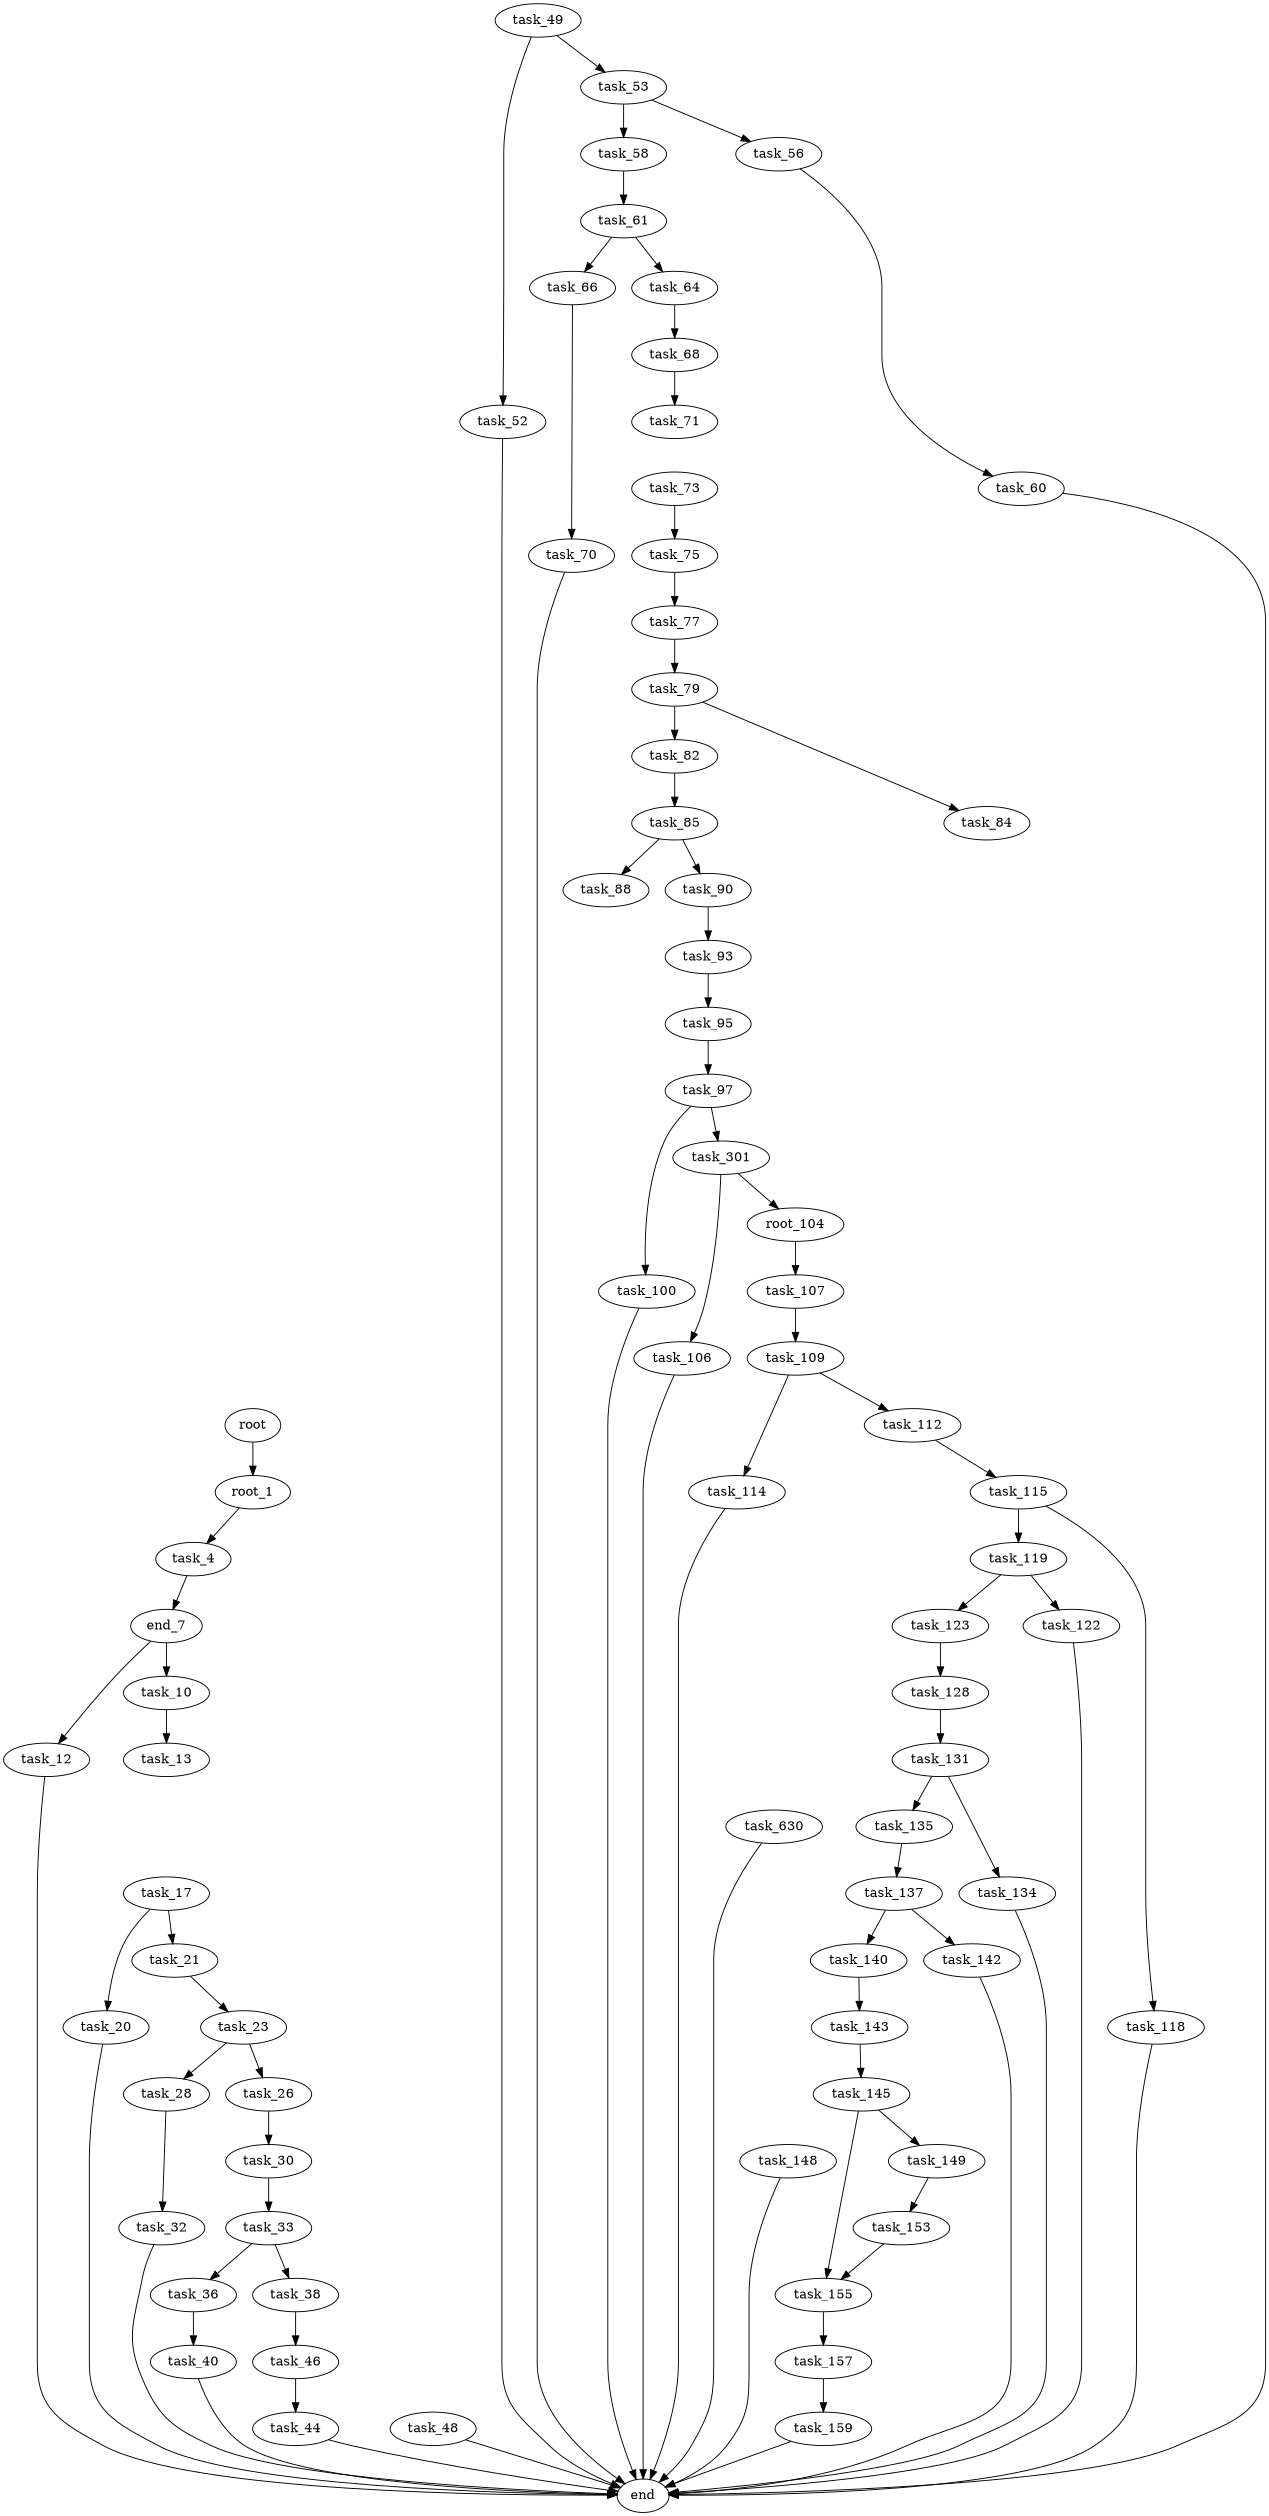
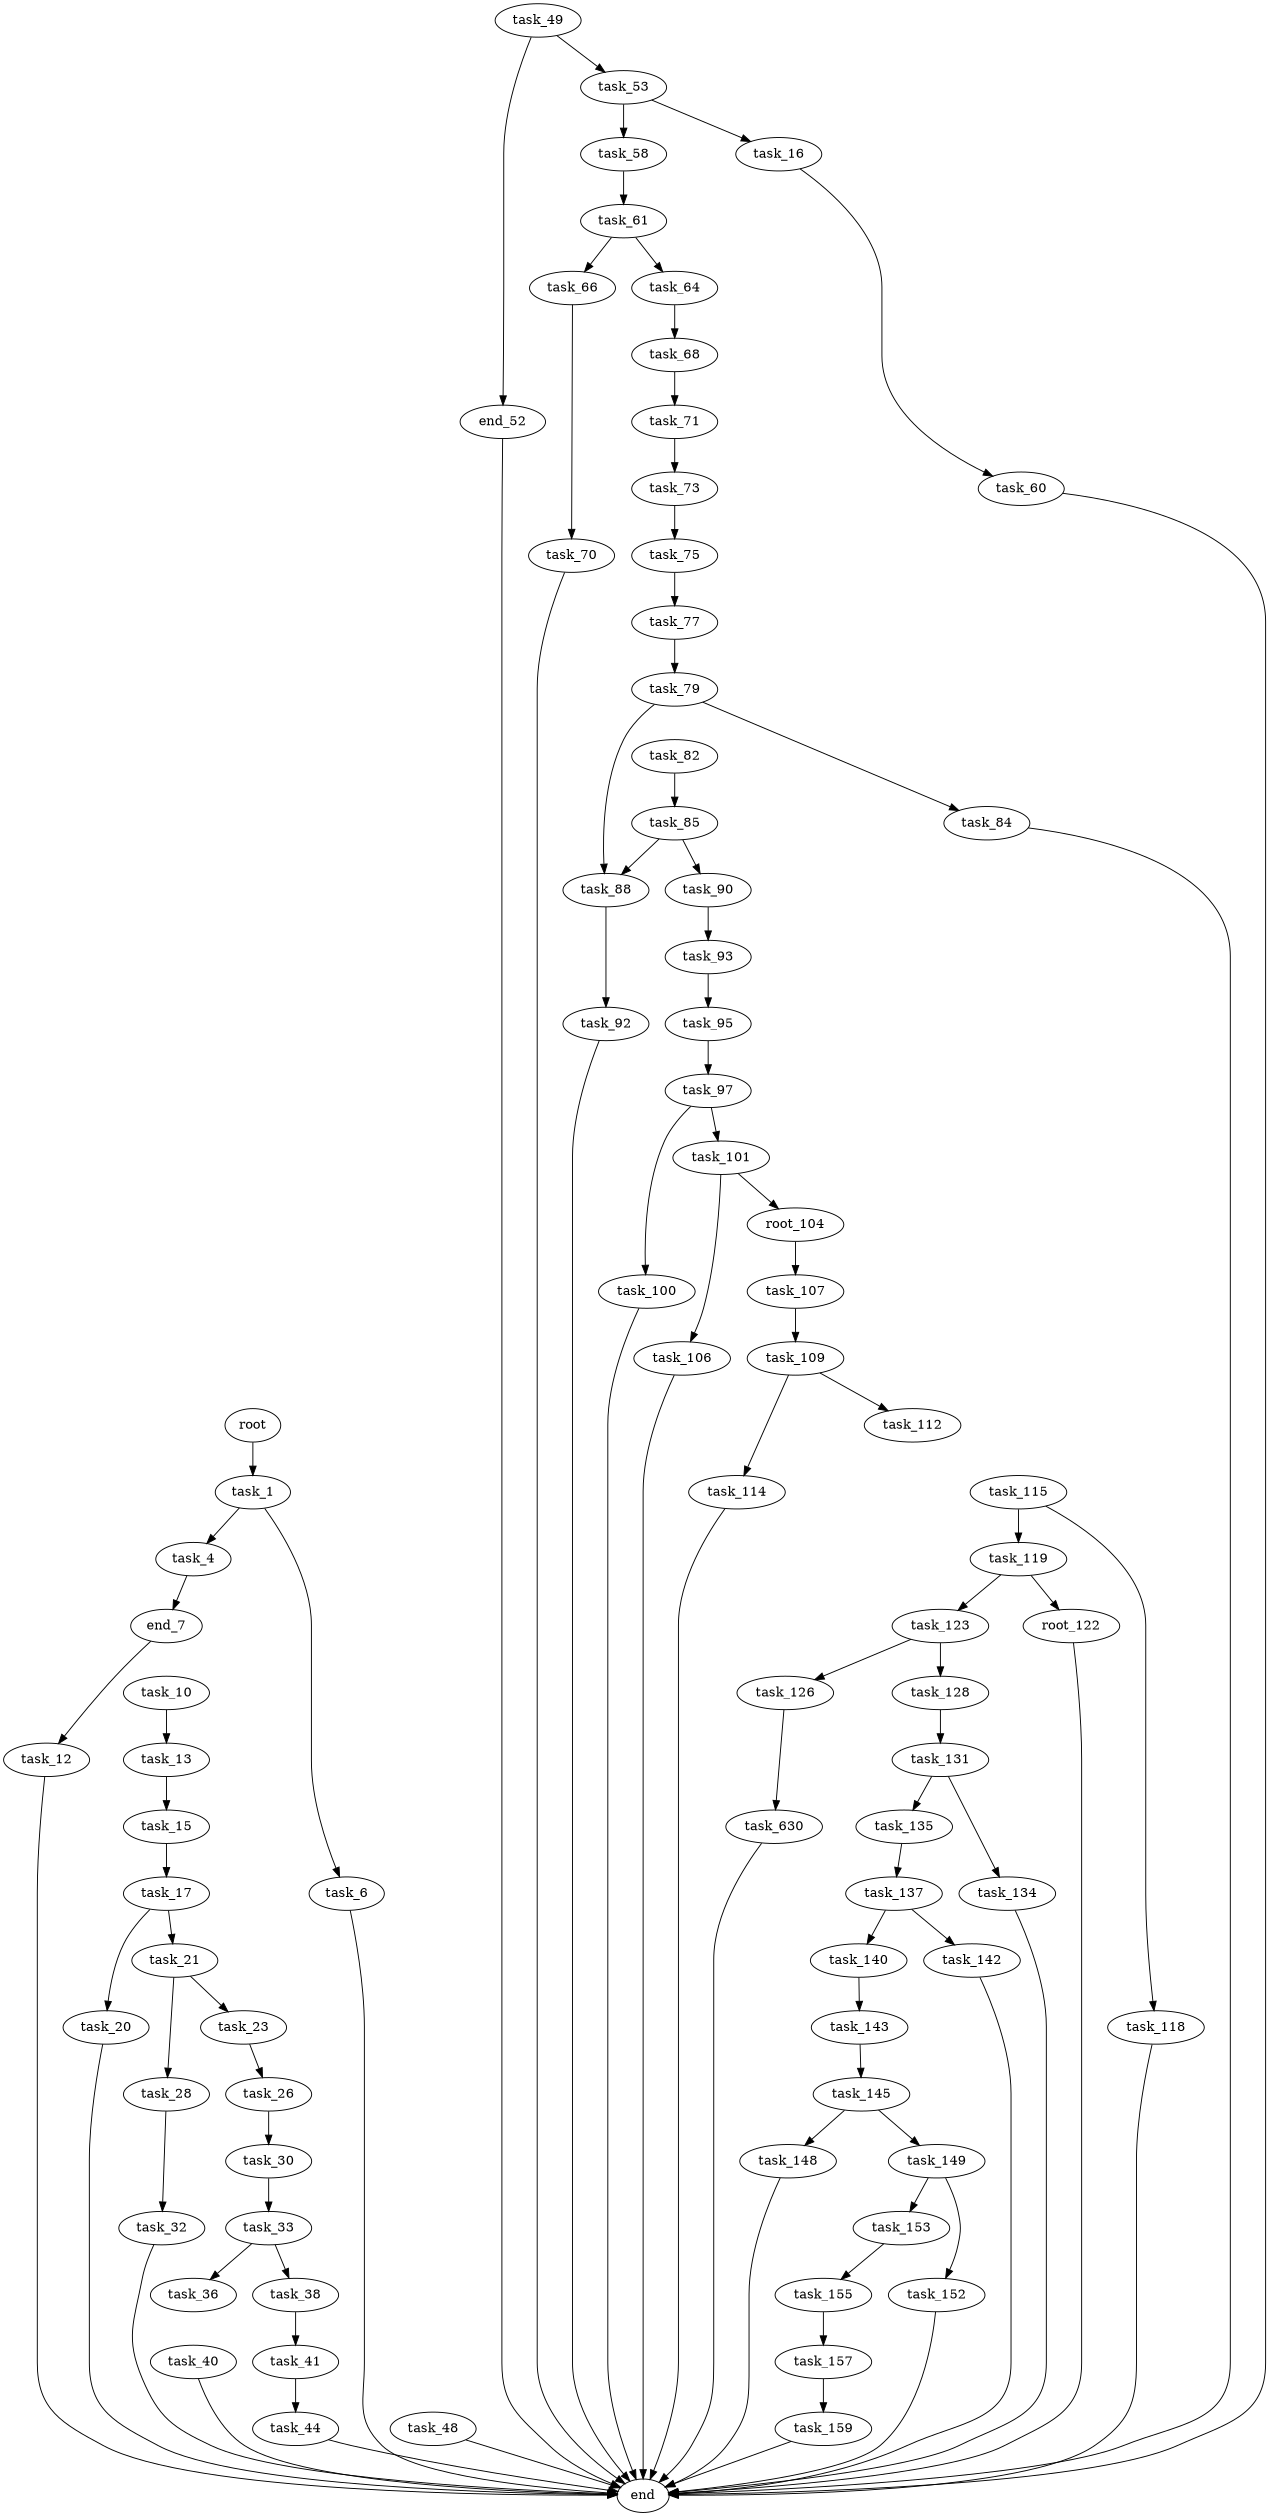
node "task_56": label "task_56" -> "task_16"
node "task_52": label "task_52" -> "end_52"
edge "task_71" -> "task_73": added
edge "task_79" -> "task_82": now "task_79" -> "task_88"
node "task_92": added
node "task_301": label "task_301" -> "task_101"
edge "task_112" -> "task_115": removed
node "root_1": label "root_1" -> "task_1"
node "task_122": label "task_122" -> "root_122"
edge "end_7" -> "task_10": removed
node "task_126": added
node "task_15": added
edge "task_84" -> "end": added
node "task_6": added
edge "task_23" -> "task_28": now "task_21" -> "task_28"
edge "task_145" -> "task_155": now "task_145" -> "task_148"
node "task_152": added
edge "task_36" -> "task_40": removed
node "task_46": label "task_46" -> "task_41"
